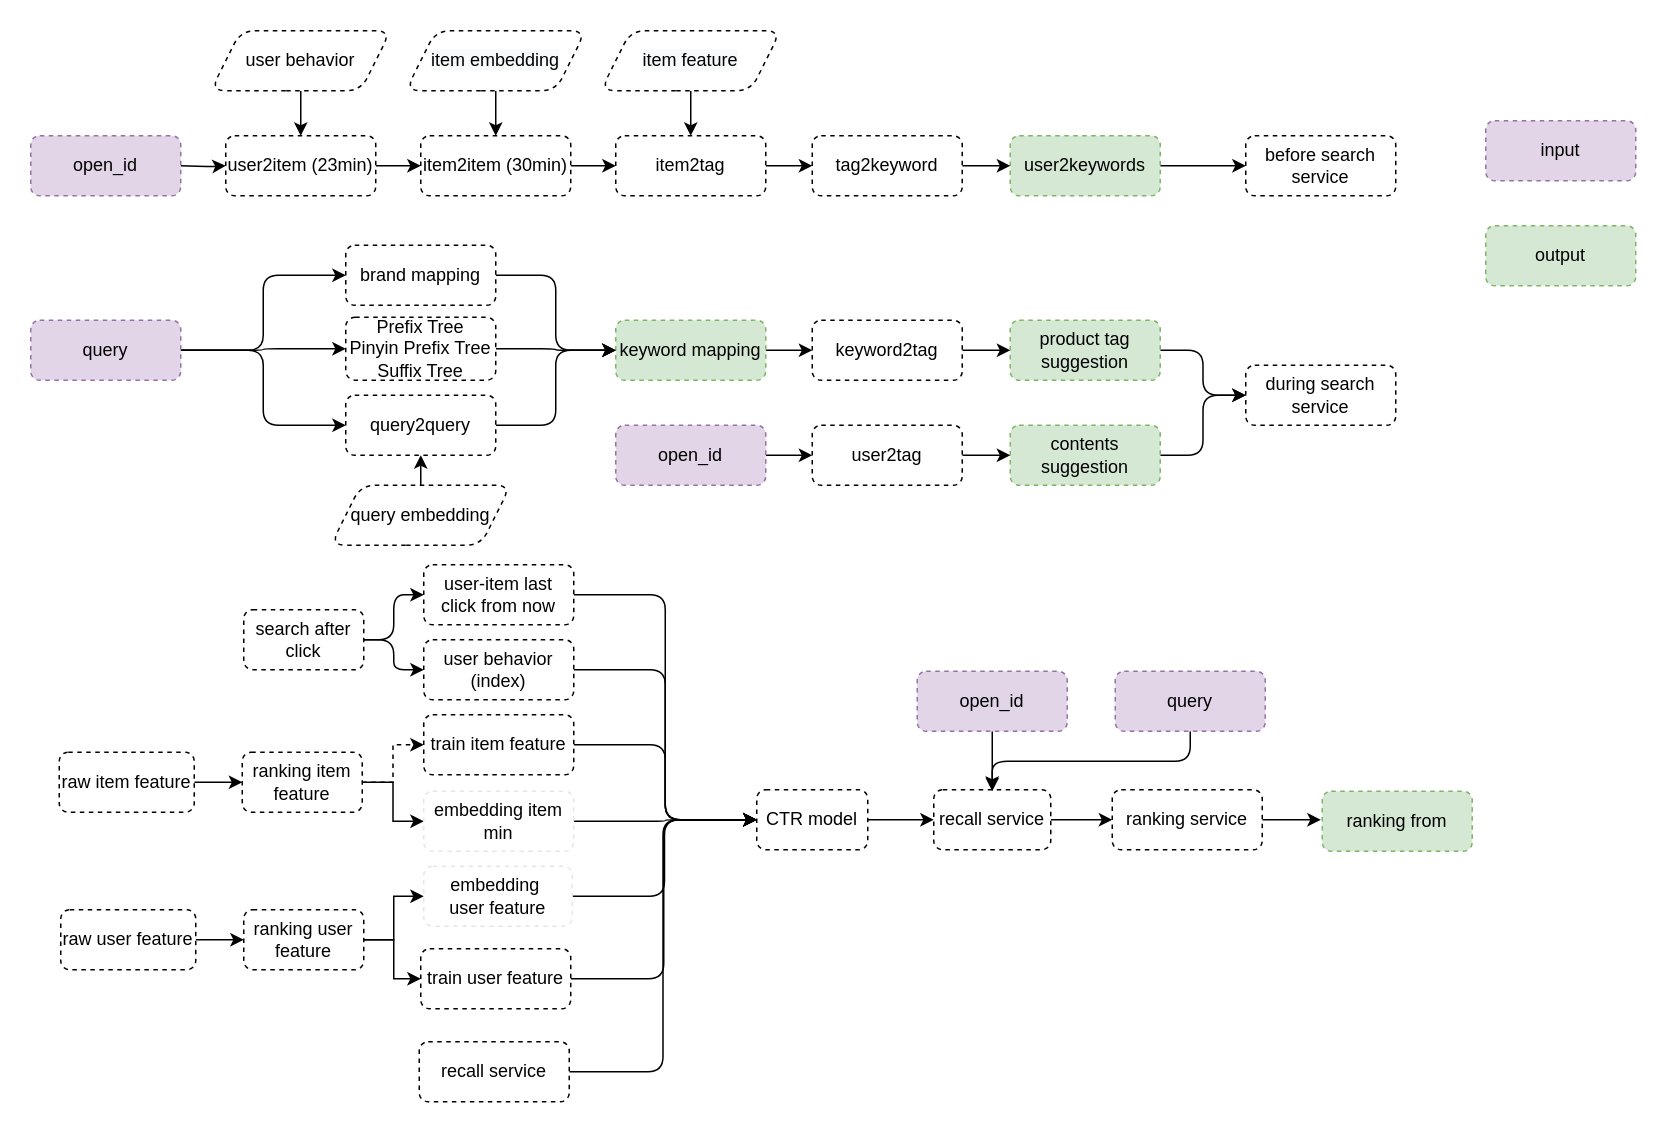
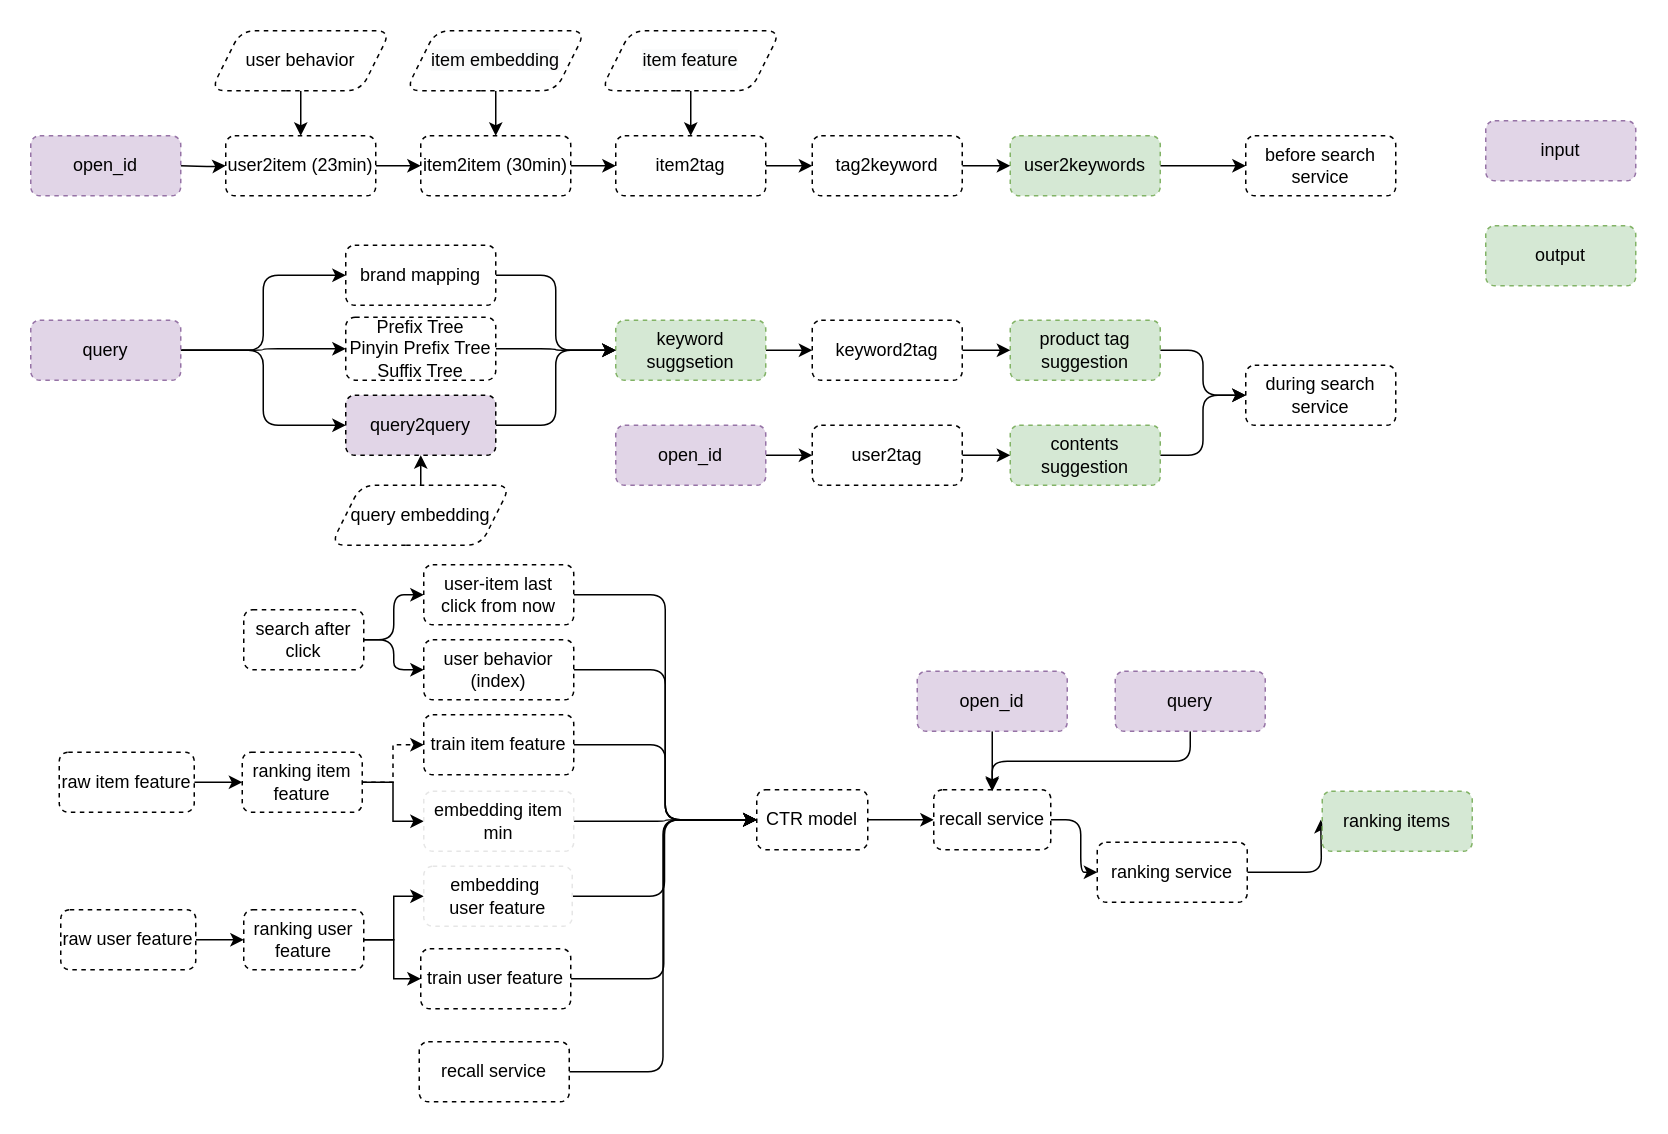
node "keyword mapping": label "keyword mapping" -> "keyword suggsetion"
node "query2query": fillcolor #ffffff -> #e1d5e7
node "ranking service": moved (1187, 820) -> (1172, 872)
node "ranking from": label "ranking from" -> "ranking items"
